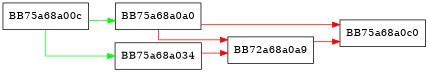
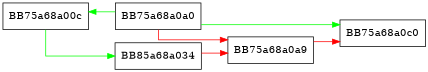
edge "BB75a68a00c" -> "BB75a68a0a0": reversed
edge "BB75a68a0a0" -> "BB75a68a0c0": color red -> green
node "BB72a68a0a9": label "BB72a68a0a9" -> "BB75a68a0a9"
node "BB75a68a034": label "BB75a68a034" -> "BB85a68a034"
